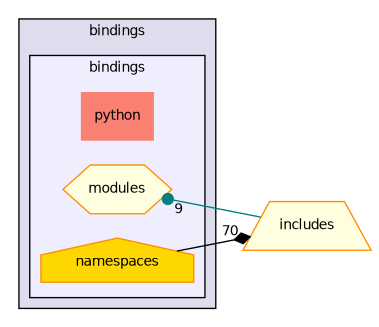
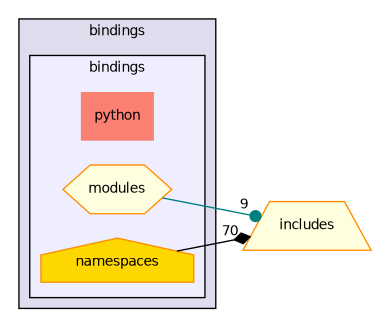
edge "includes" -> "modules": reversed
